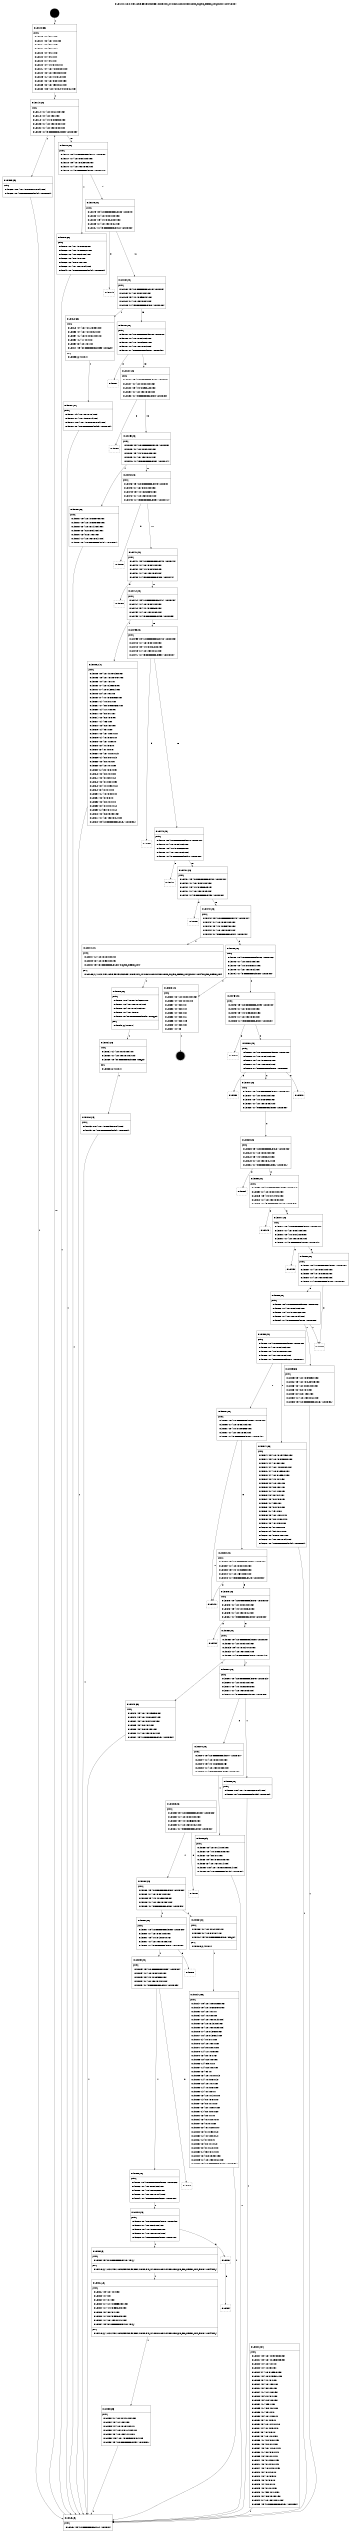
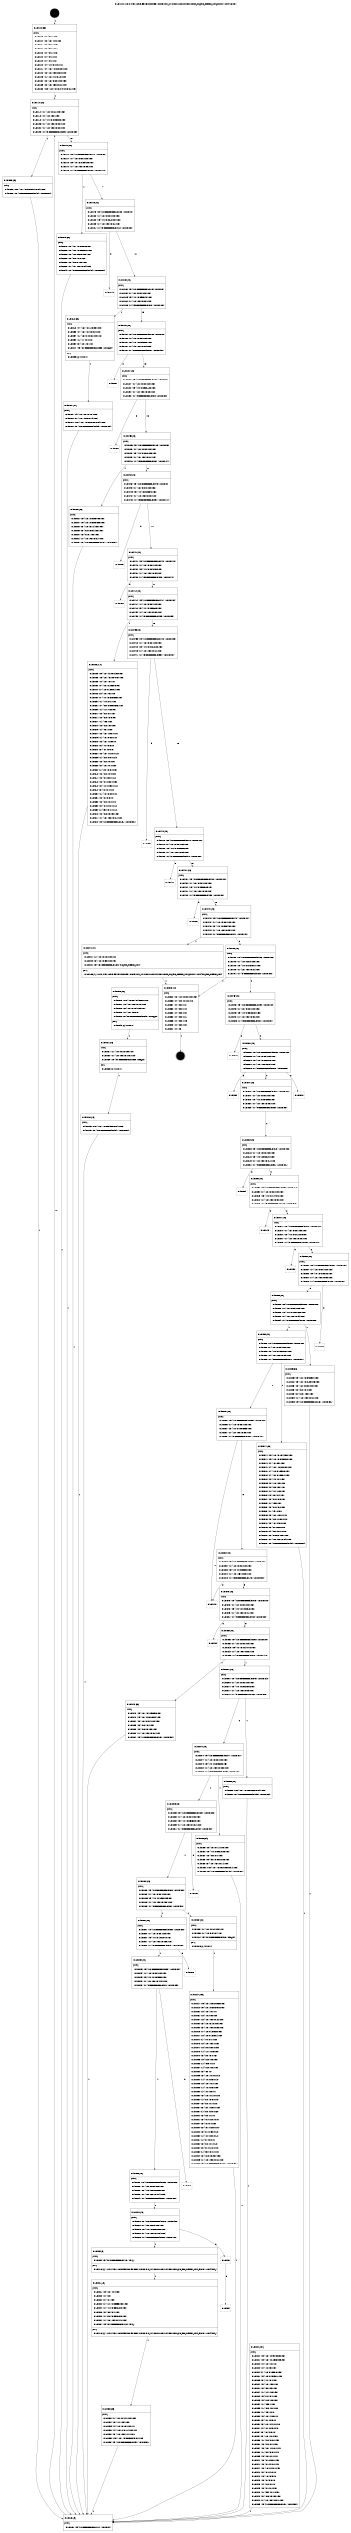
edge "0x401d11 [12]" -> "0x401d1d [23]": now "0x401d11 [12]" -> "0x4023dd [21]"
edge "0x4018ae [28]" -> "0x4022bb": now "0x4018ae [28]" -> "0x4018ca [28]"
edge "0x401972 [28]" -> "0x40198e [28]": added, label "2"
